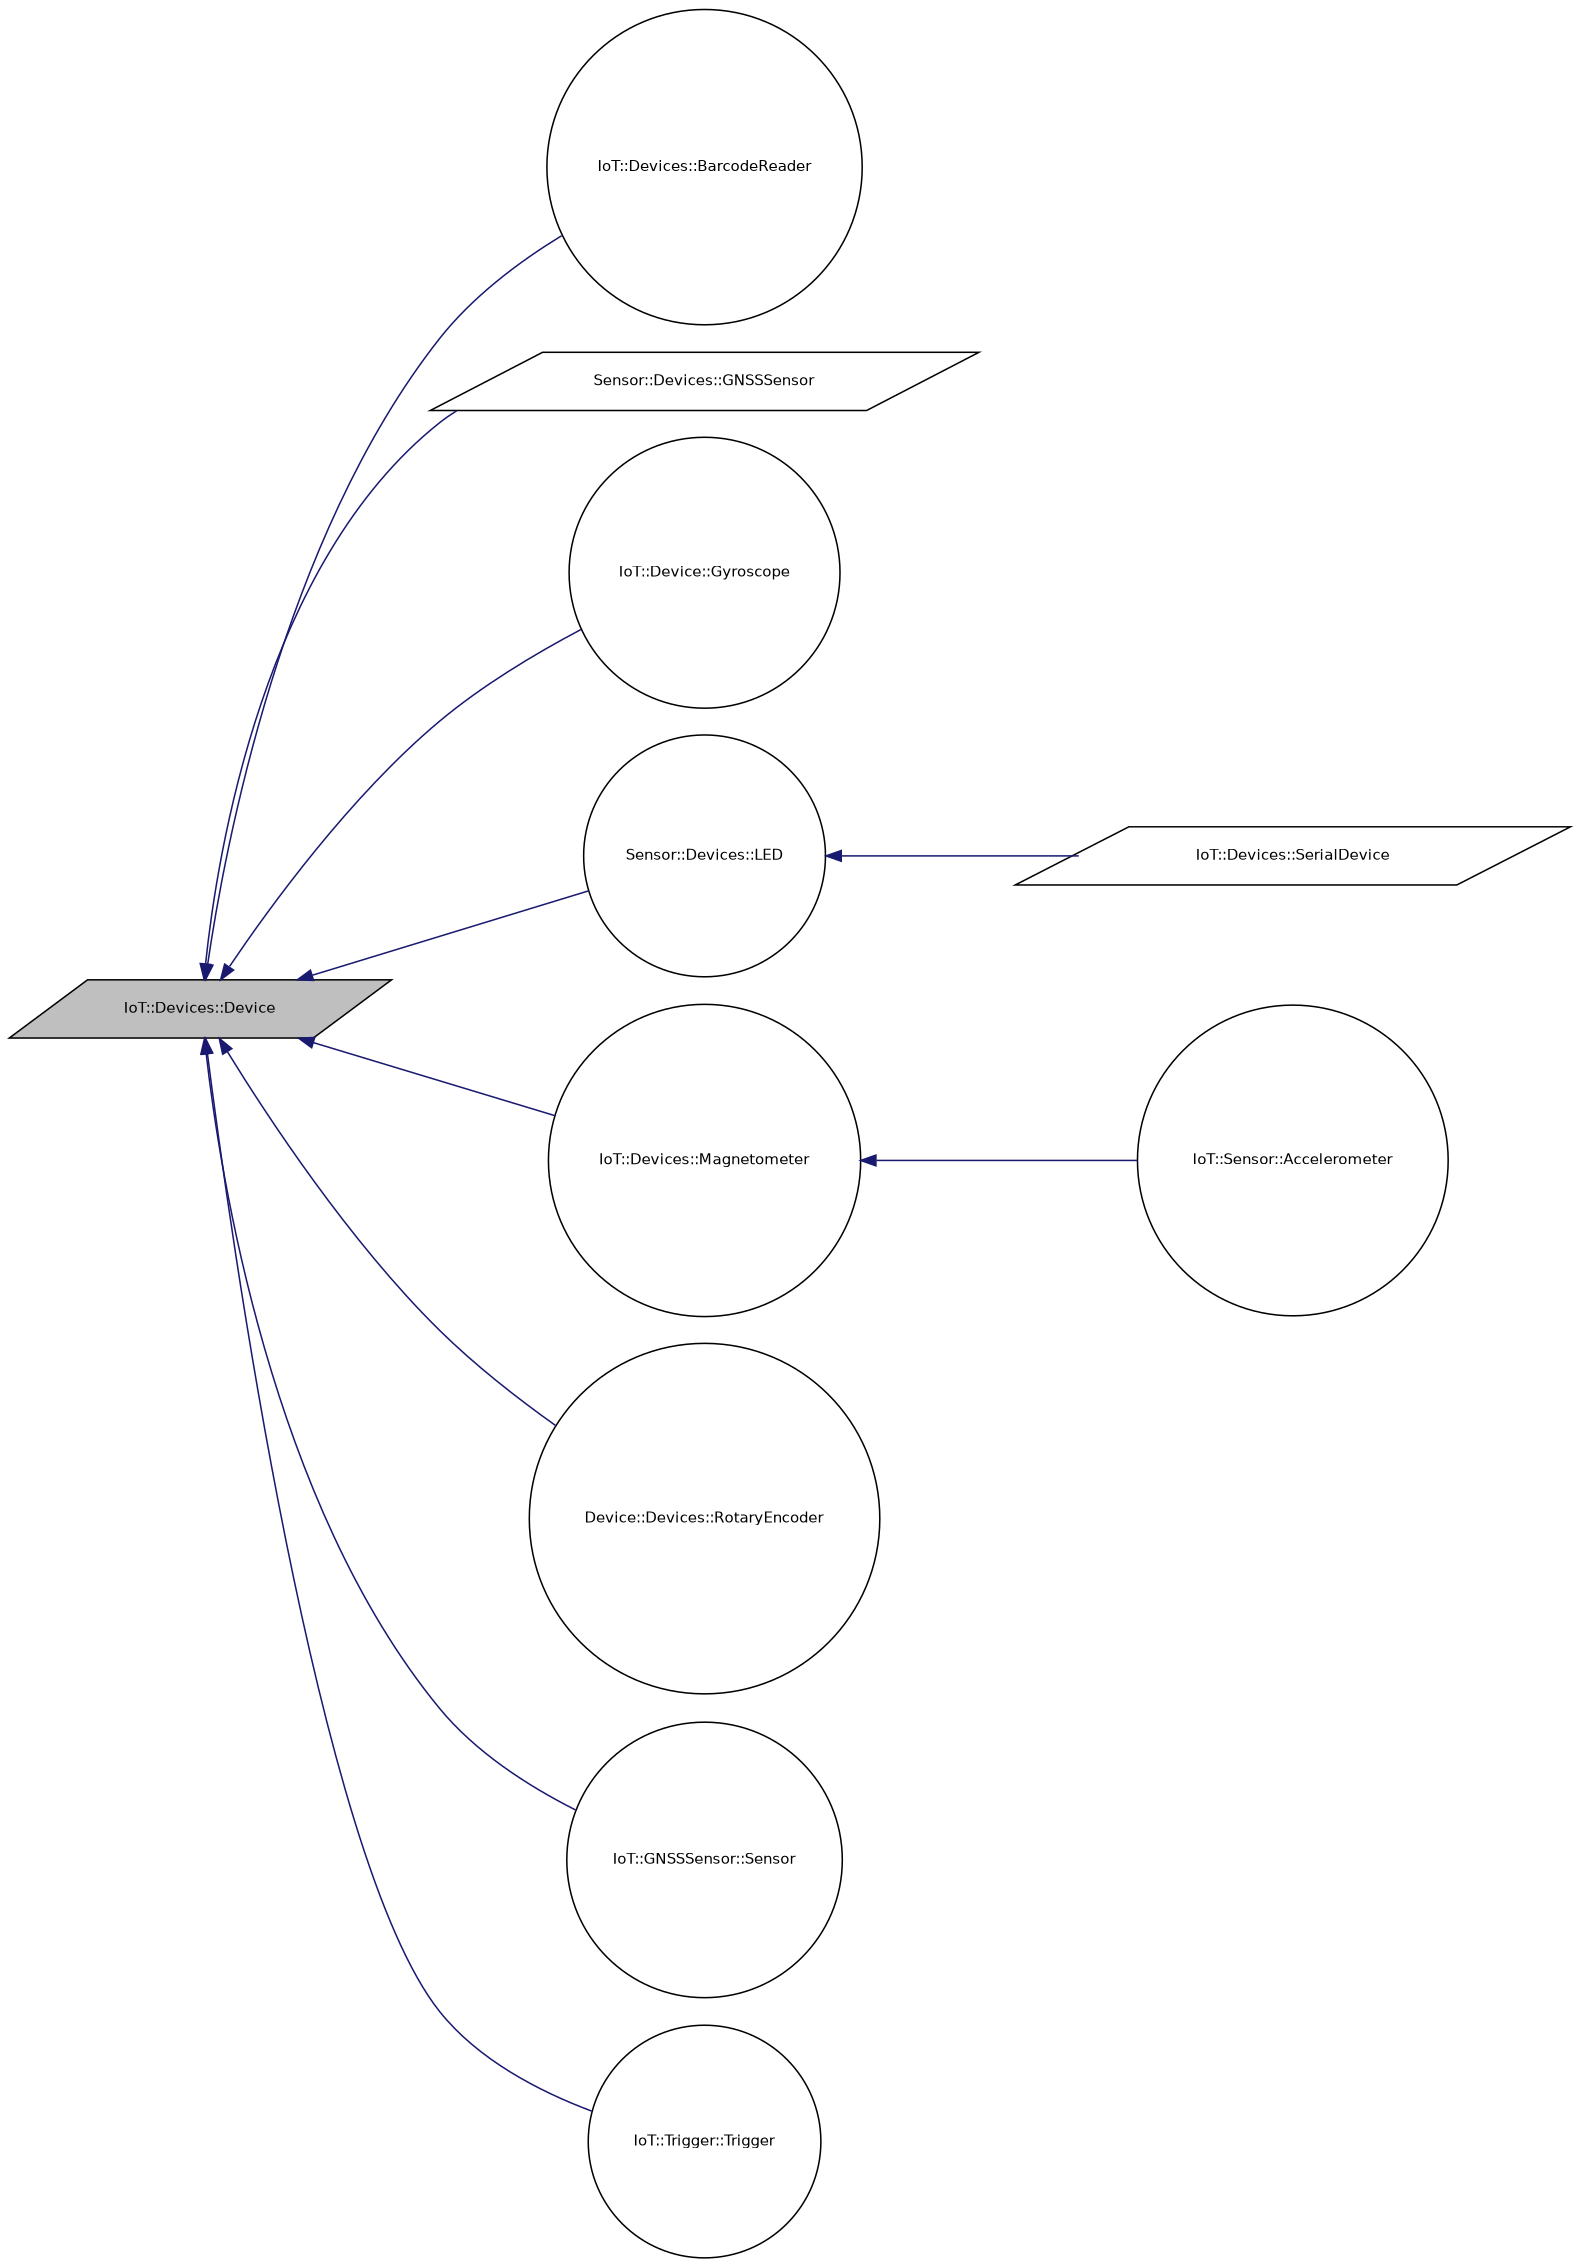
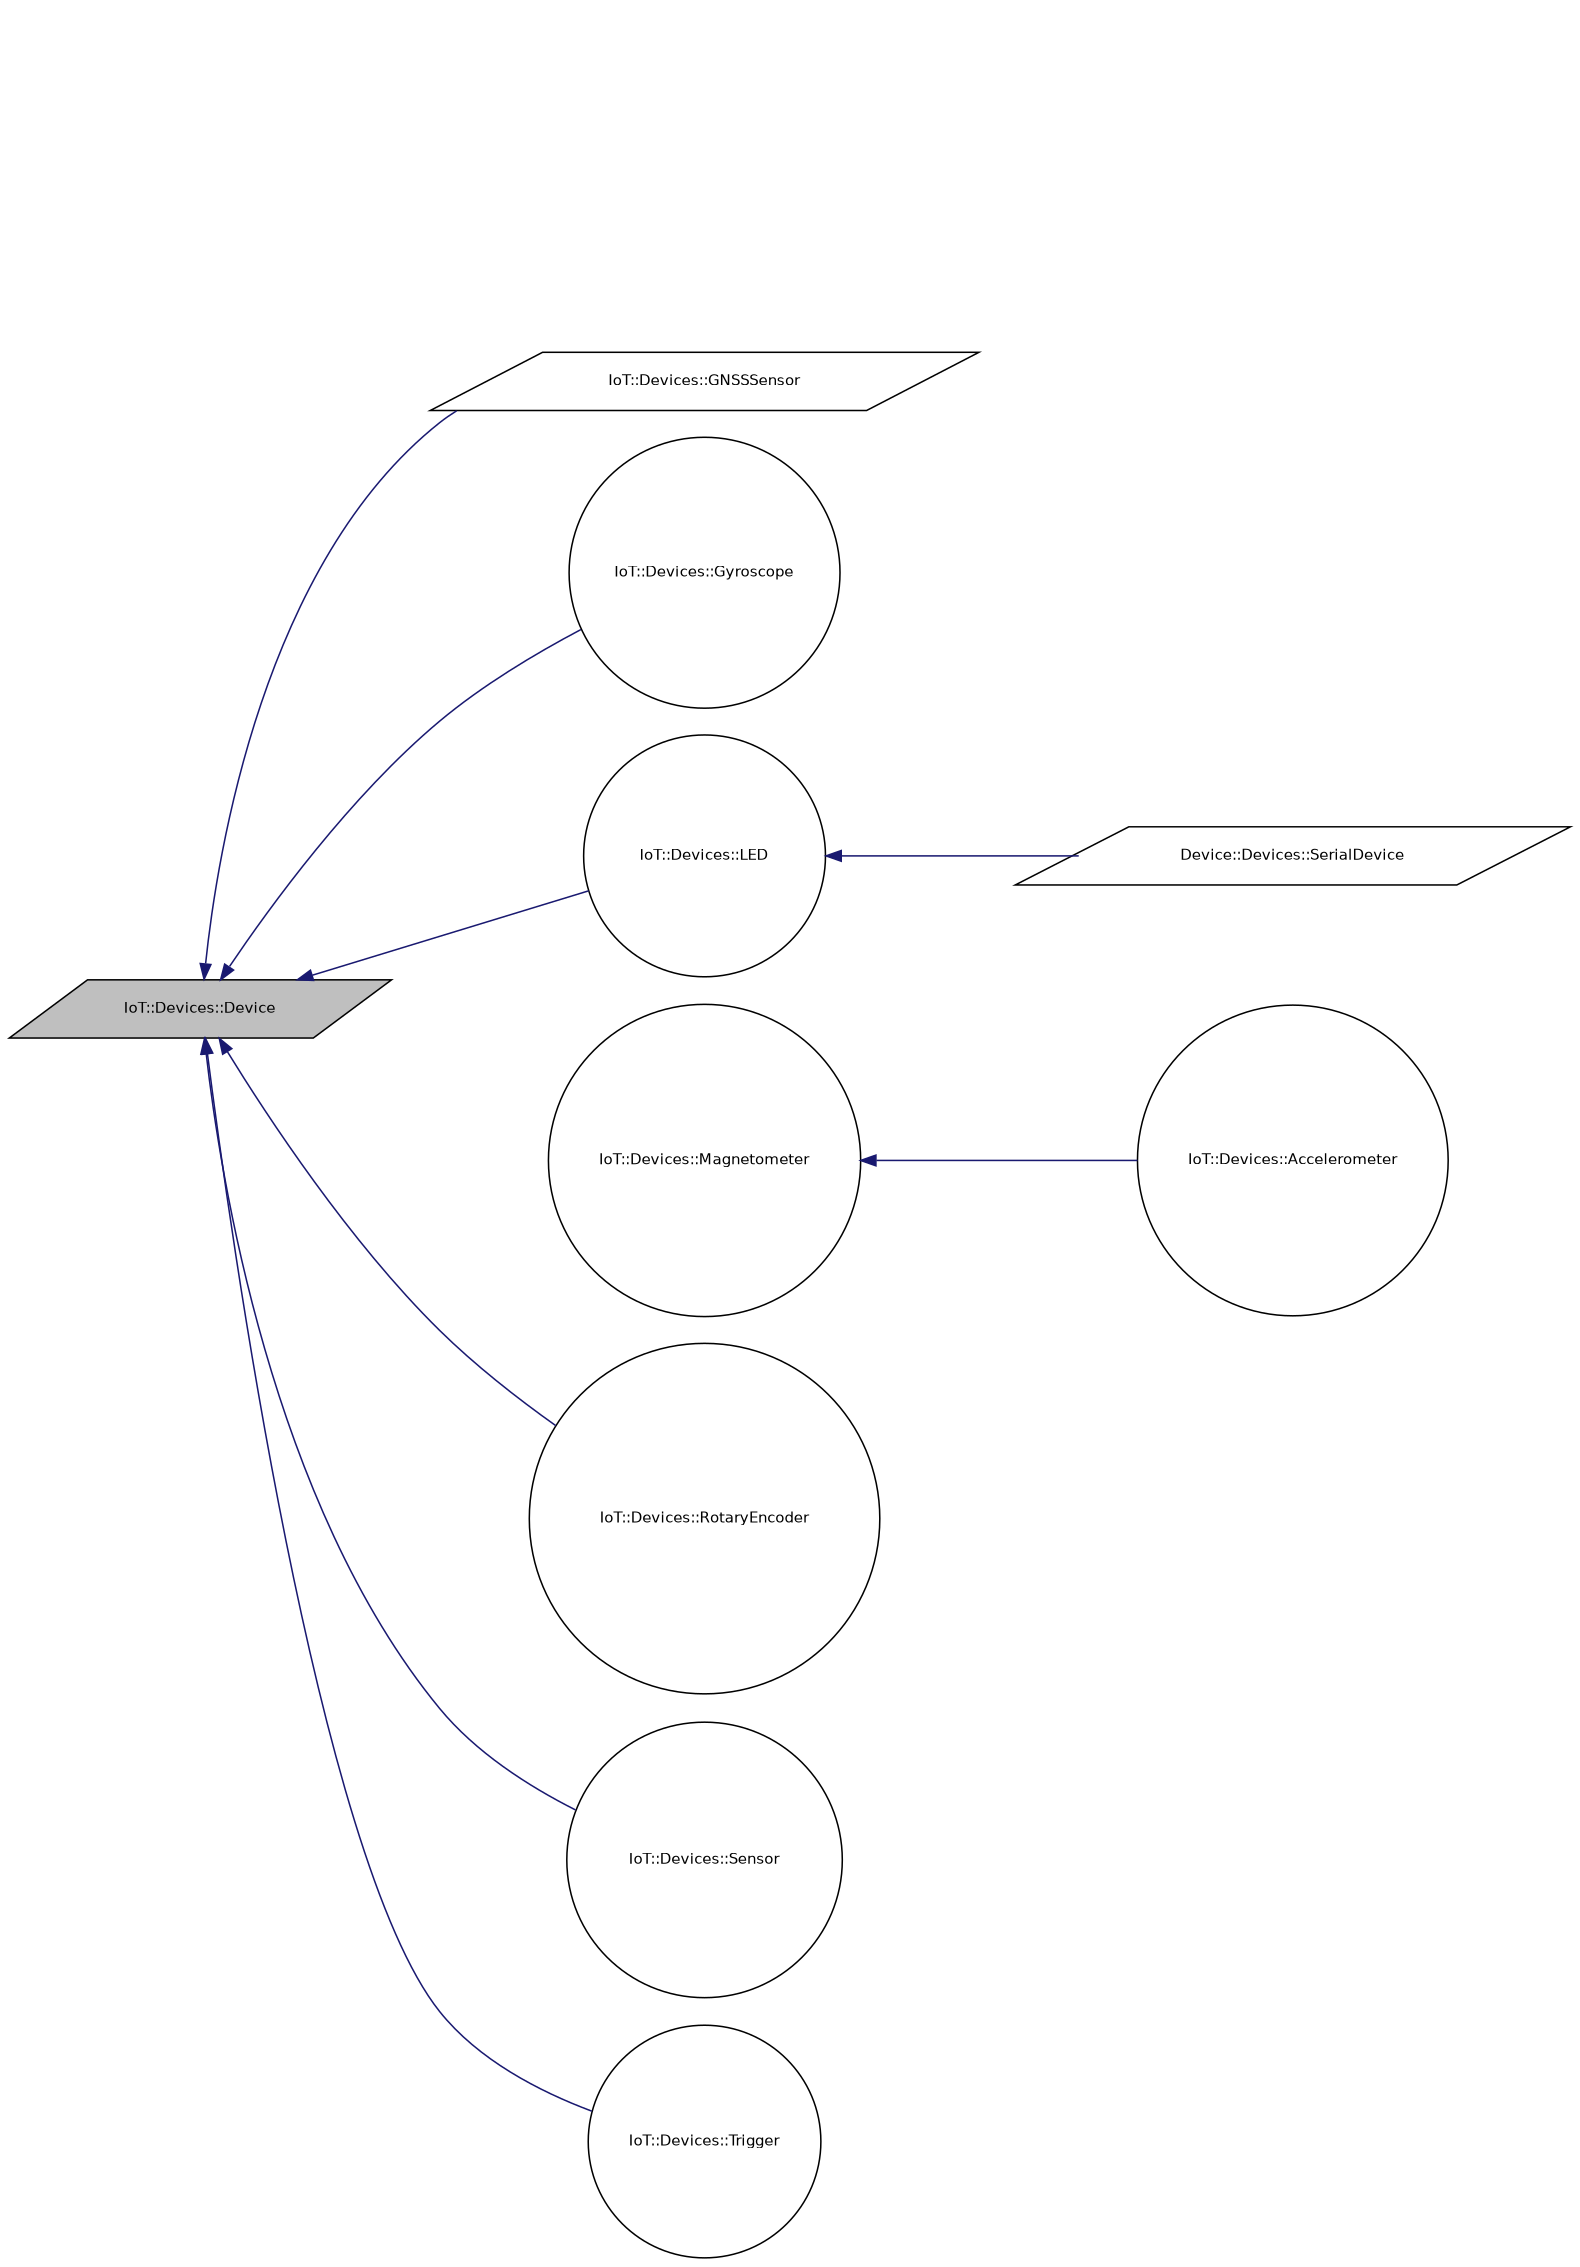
node "IoT::Devices::BarcodeReader": removed
node "Sensor::Devices::GNSSSensor": label "Sensor::Devices::GNSSSensor" -> "IoT::Devices::GNSSSensor"
node "IoT::Device::Gyroscope": label "IoT::Device::Gyroscope" -> "IoT::Devices::Gyroscope"
node "Sensor::Devices::LED": label "Sensor::Devices::LED" -> "IoT::Devices::LED"
node "IoT::Devices::SerialDevice": label "IoT::Devices::SerialDevice" -> "Device::Devices::SerialDevice"
edge "IoT::Devices::Magnetometer" -> "IoT::Devices::Device": removed
node "IoT::Sensor::Accelerometer": label "IoT::Sensor::Accelerometer" -> "IoT::Devices::Accelerometer"
node "Device::Devices::RotaryEncoder": label "Device::Devices::RotaryEncoder" -> "IoT::Devices::RotaryEncoder"
node "IoT::GNSSSensor::Sensor": label "IoT::GNSSSensor::Sensor" -> "IoT::Devices::Sensor"
node "IoT::Trigger::Trigger": label "IoT::Trigger::Trigger" -> "IoT::Devices::Trigger"
